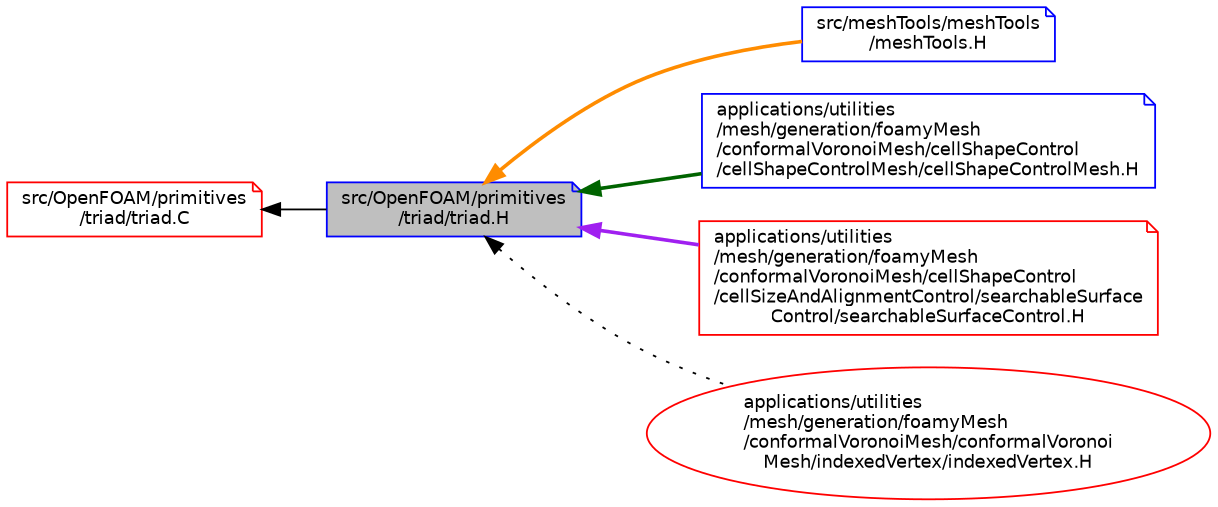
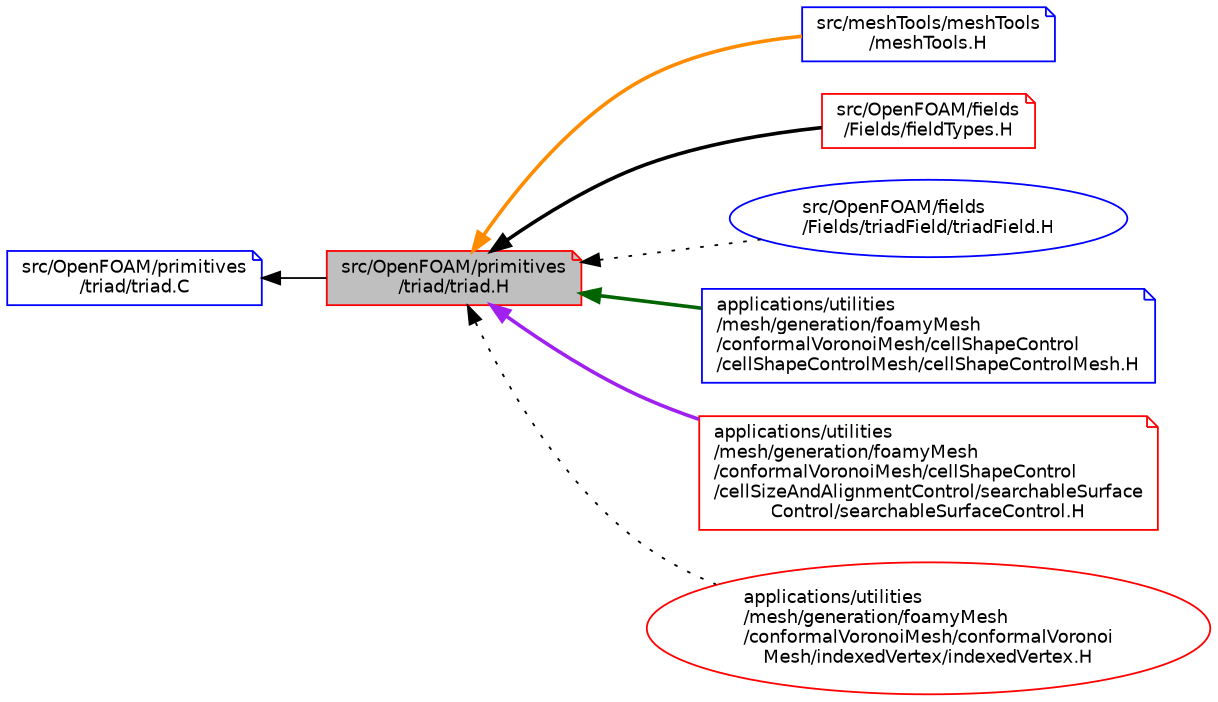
node "src/OpenFOAM/fields /Fields/fieldTypes.H": added
node "src/OpenFOAM/primitives /triad/triad.C": color red -> blue
node "src/OpenFOAM/primitives /triad/triad.H": color blue -> red
node "src/OpenFOAM/fields /Fields/triadField/triadField.H": added
